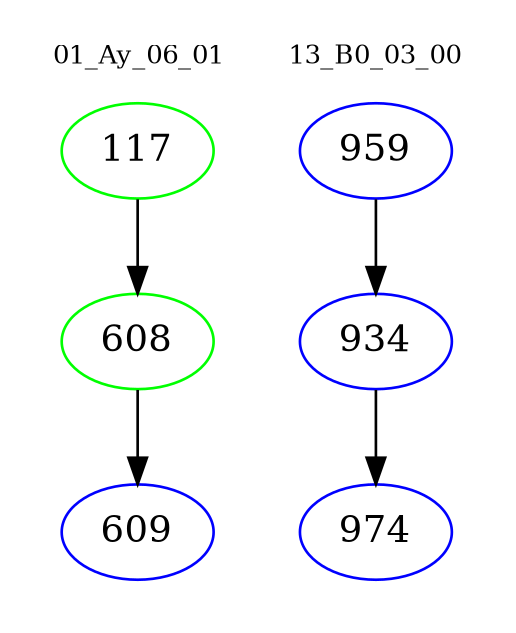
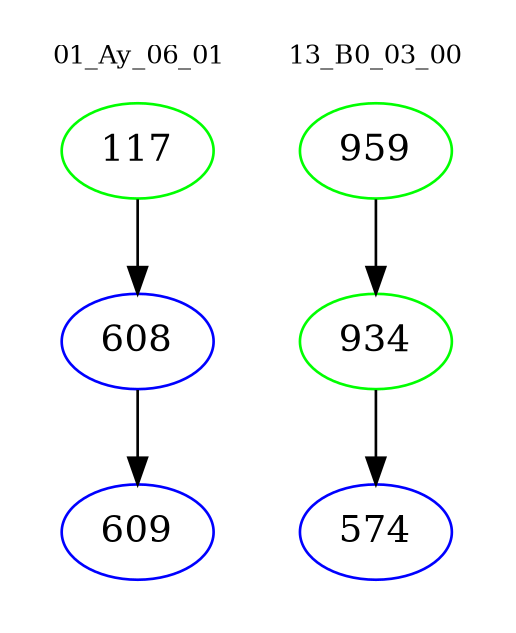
node "959": color blue -> green
node "608": color green -> blue
node "934": color blue -> green
node "974": label "974" -> "574"
